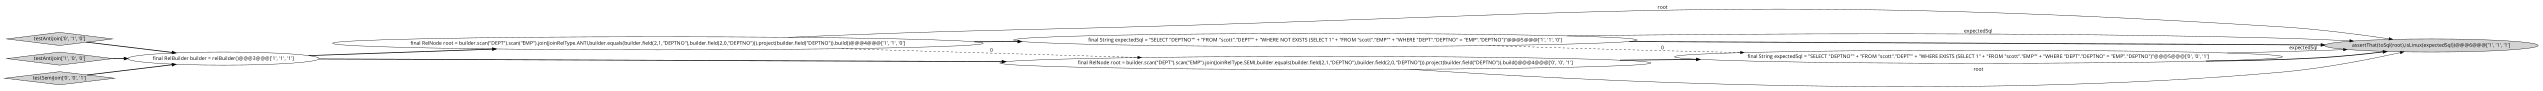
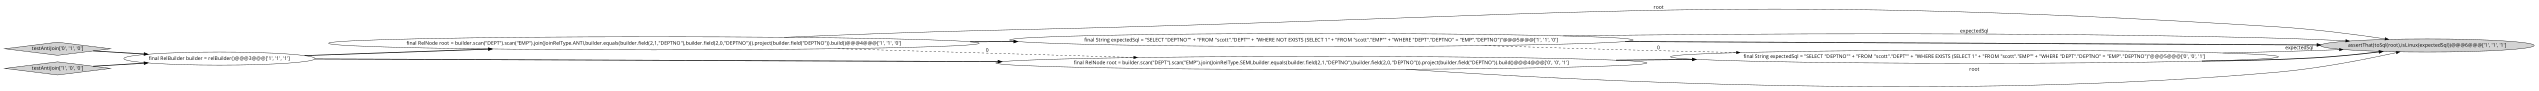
node "testSemiJoin['0', '0', '1']": removed
